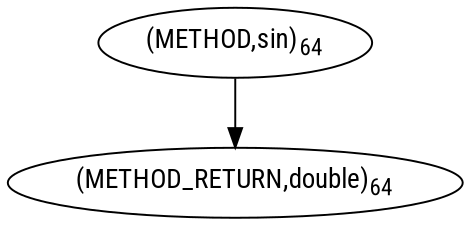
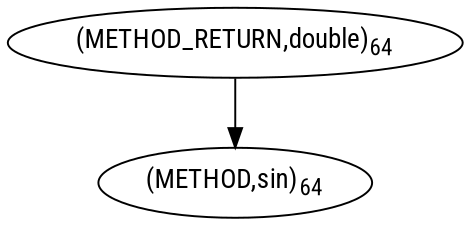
edge "(METHOD,sin)" -> "(METHOD_RETURN,double)": reversed
